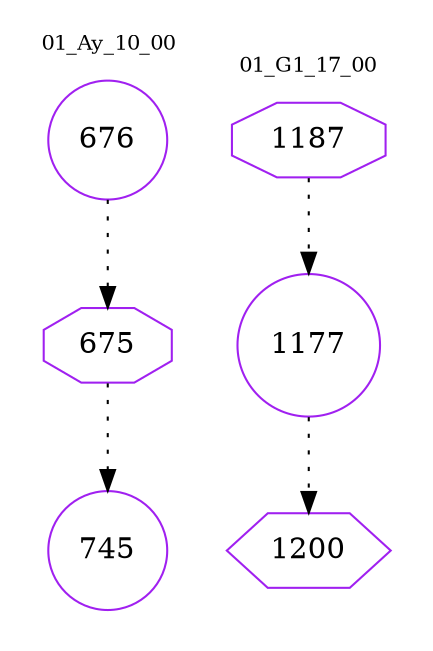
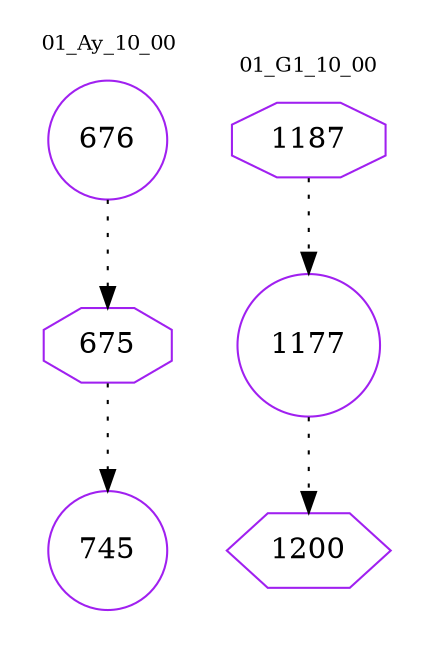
cluster "01_G1_17_00": label "01_G1_17_00" -> "01_G1_10_00"
